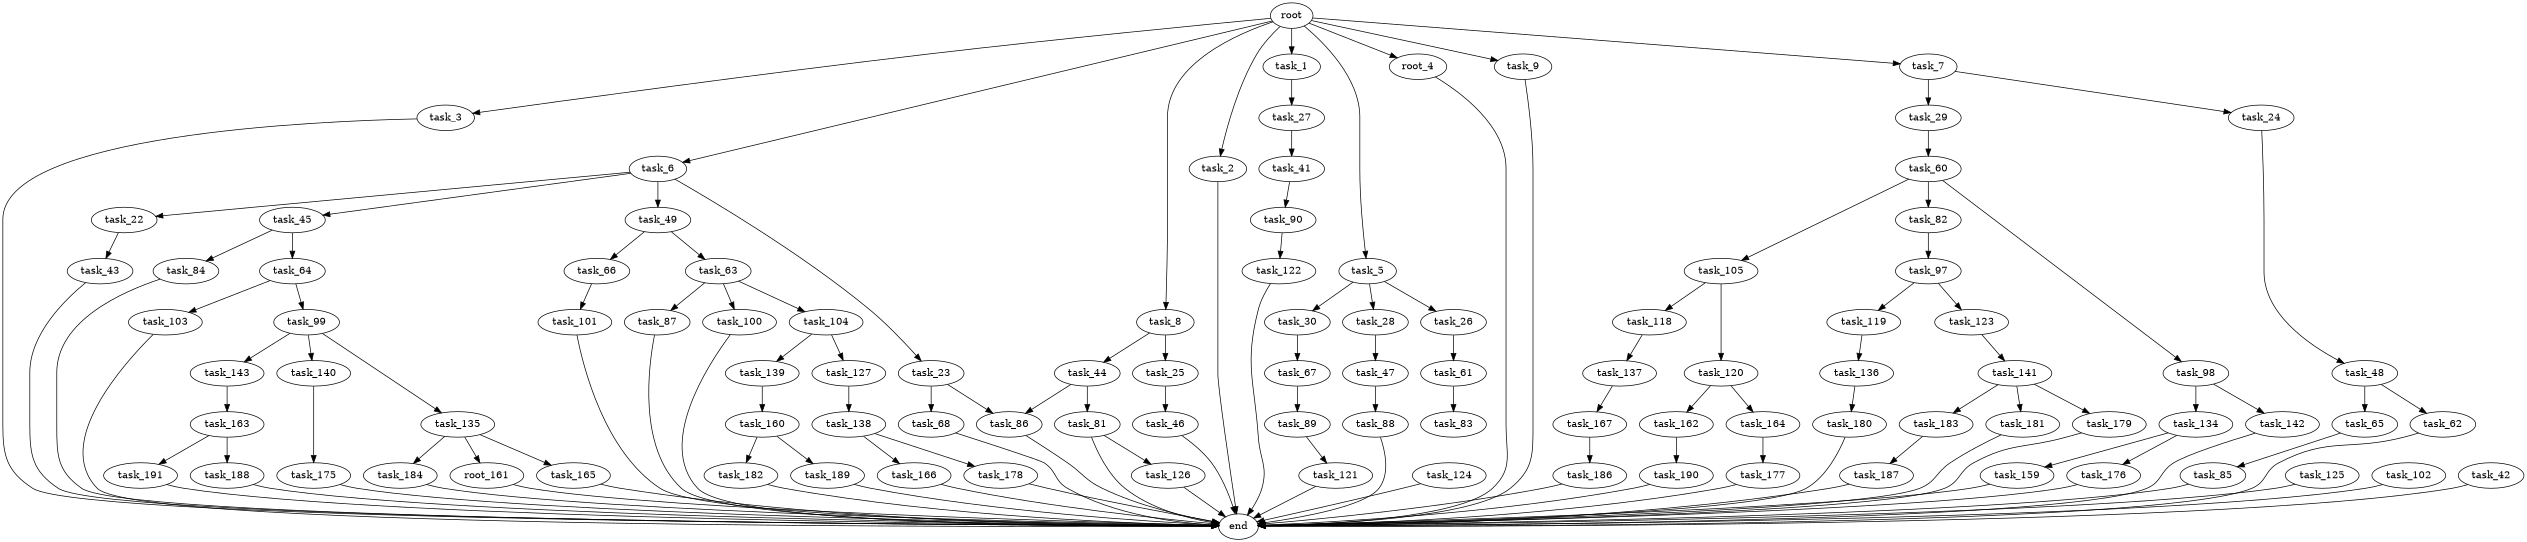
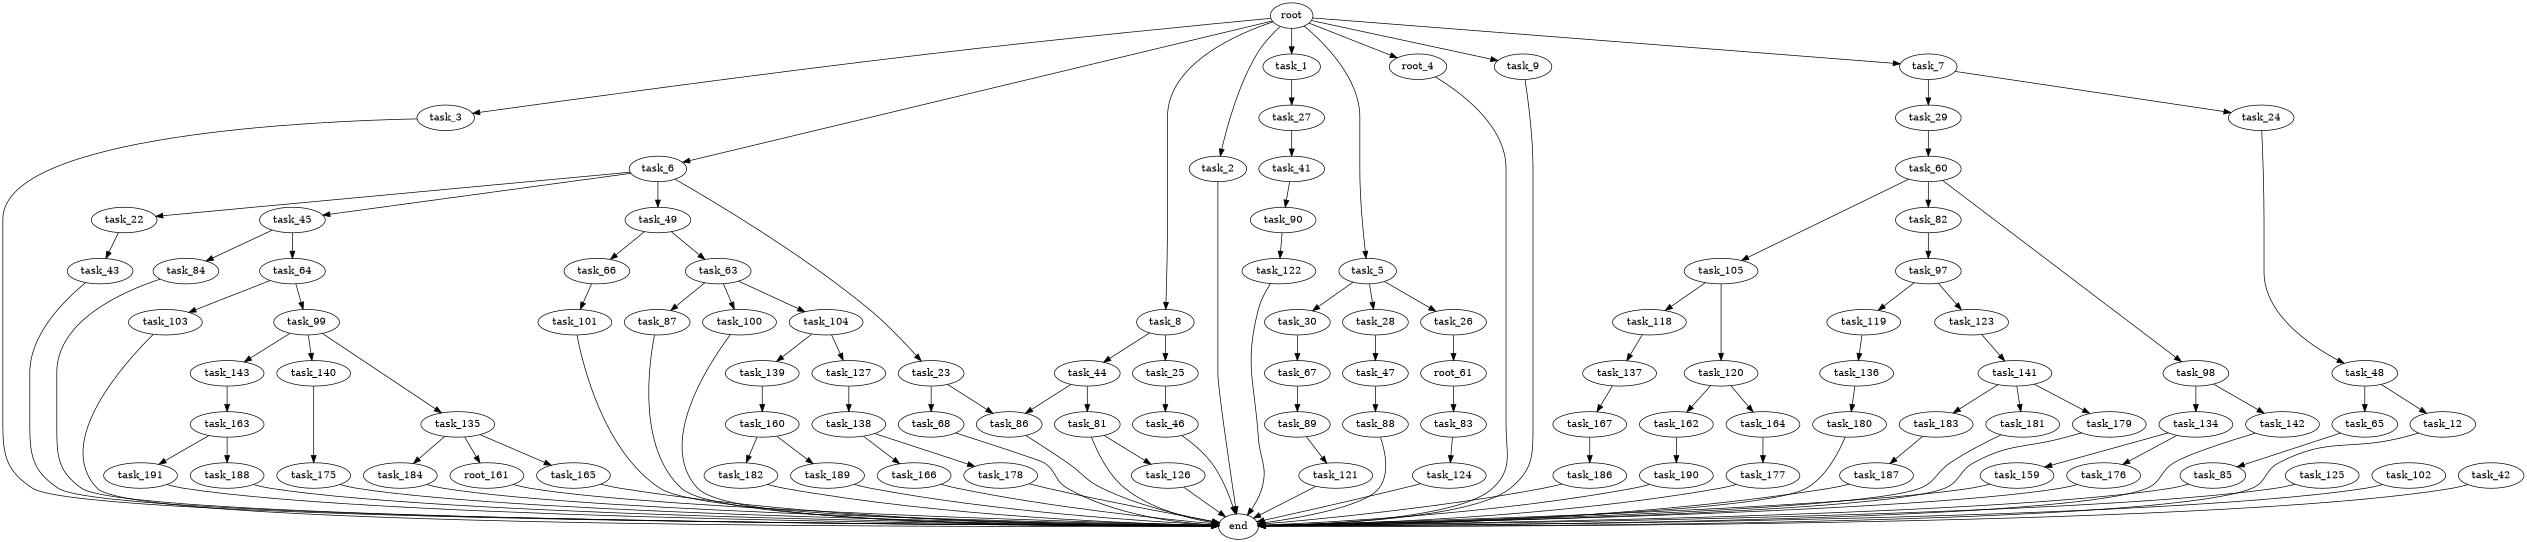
node "task_61": label "task_61" -> "root_61"
node "task_62": label "task_62" -> "task_12"
edge "task_83" -> "task_124": added
